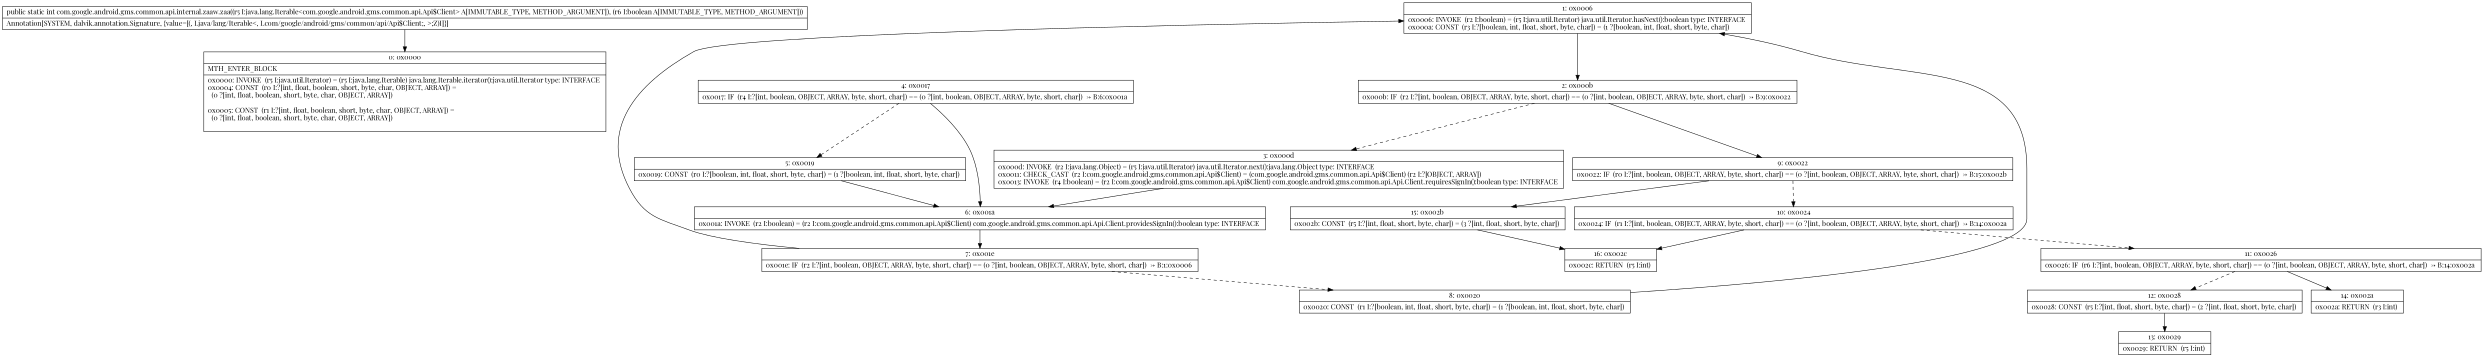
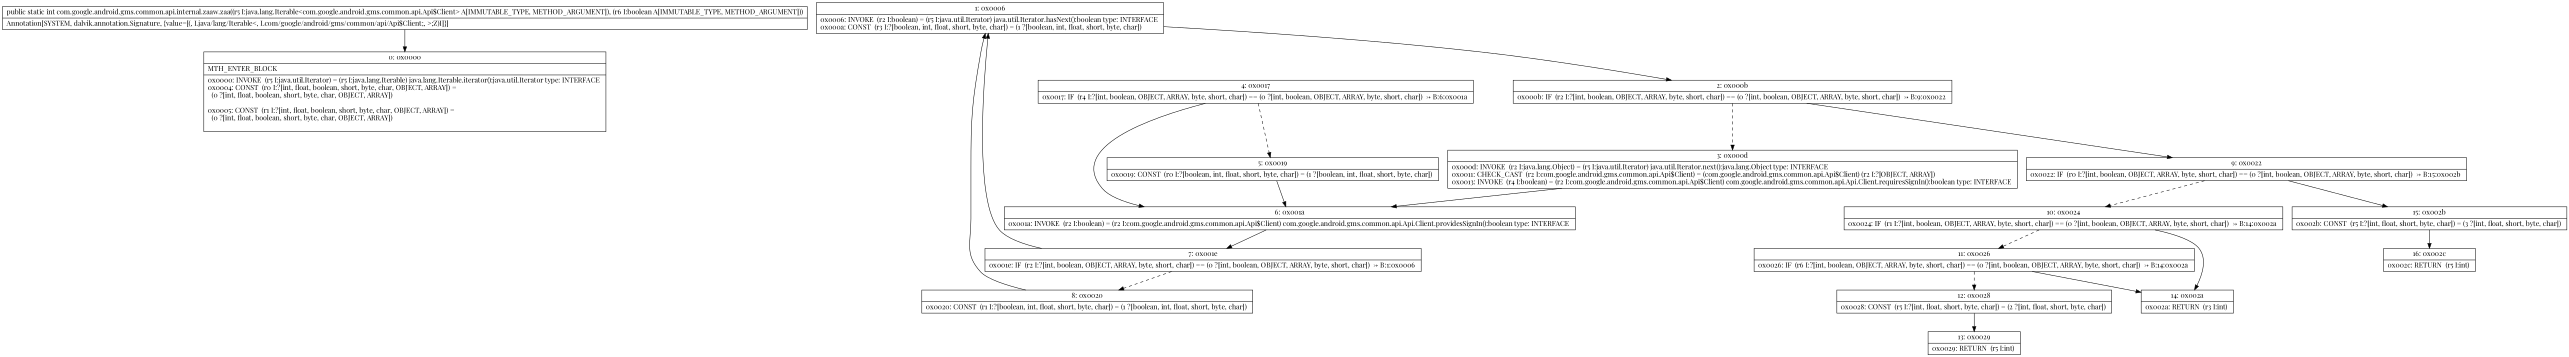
edge "10: 0x0024" -> "16: 0x002c": now "10: 0x0024" -> "14: 0x002a"
